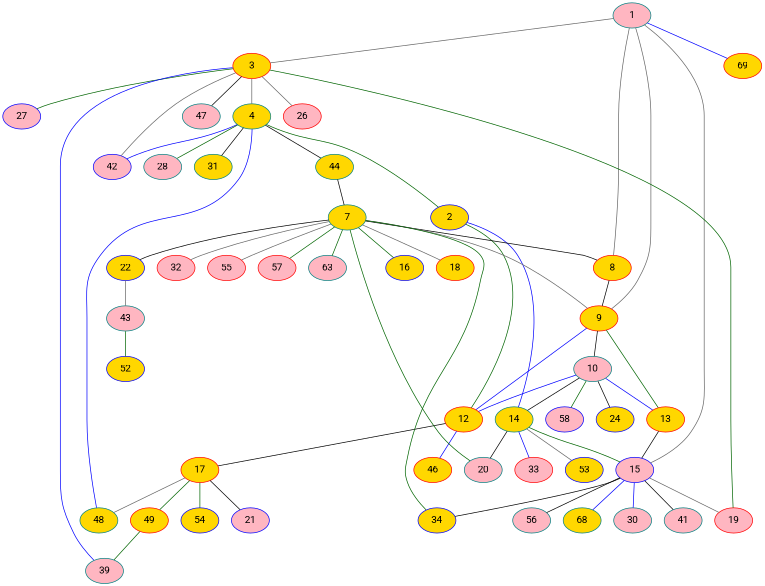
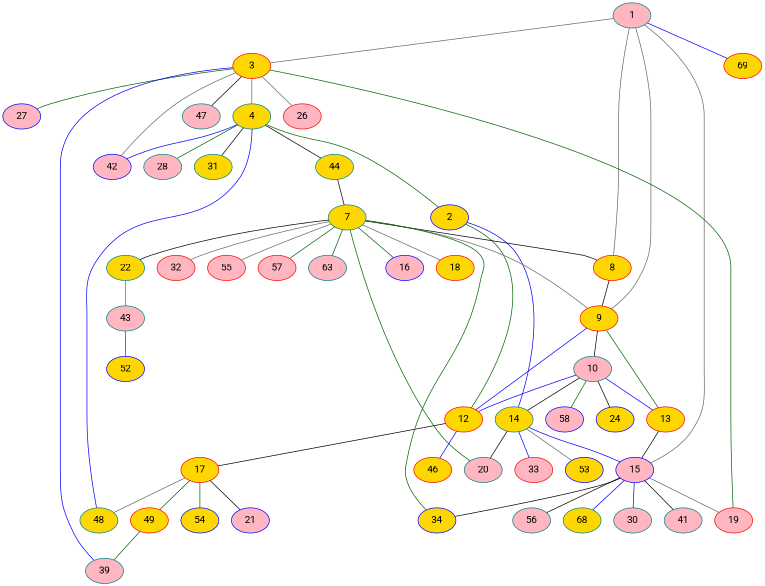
node "22": color blue -> teal
node "16": fillcolor gold -> lightpink
edge "14" -- "15": color darkgreen -> blue
